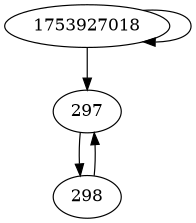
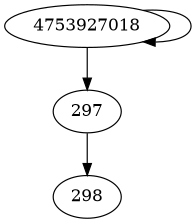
node "1753927018": label "1753927018" -> "4753927018"
edge "298" -> "297": removed
